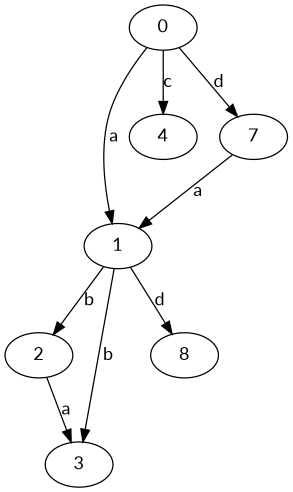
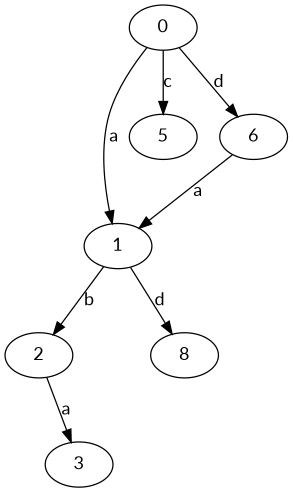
node "4": label "4" -> "5"
node "7": label "7" -> "6"
edge "1" -> "3": removed, label "b"
